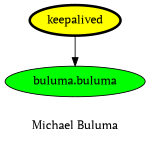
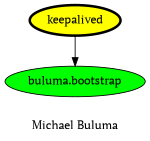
node "buluma.buluma": label "buluma.buluma" -> "buluma.bootstrap"
